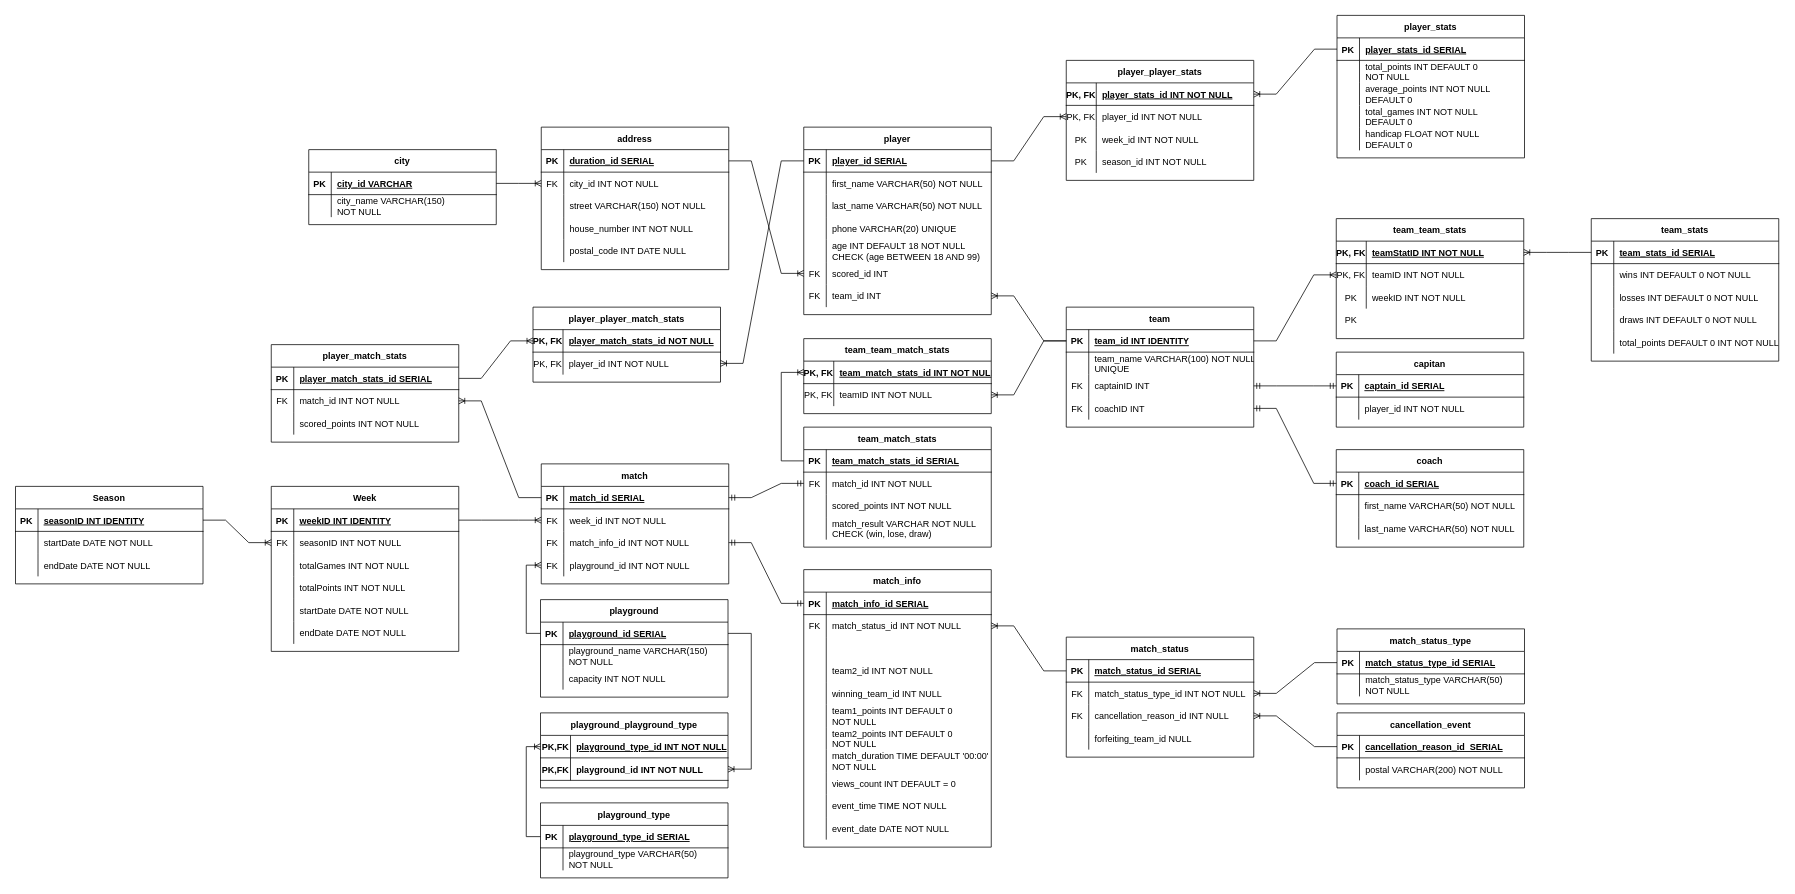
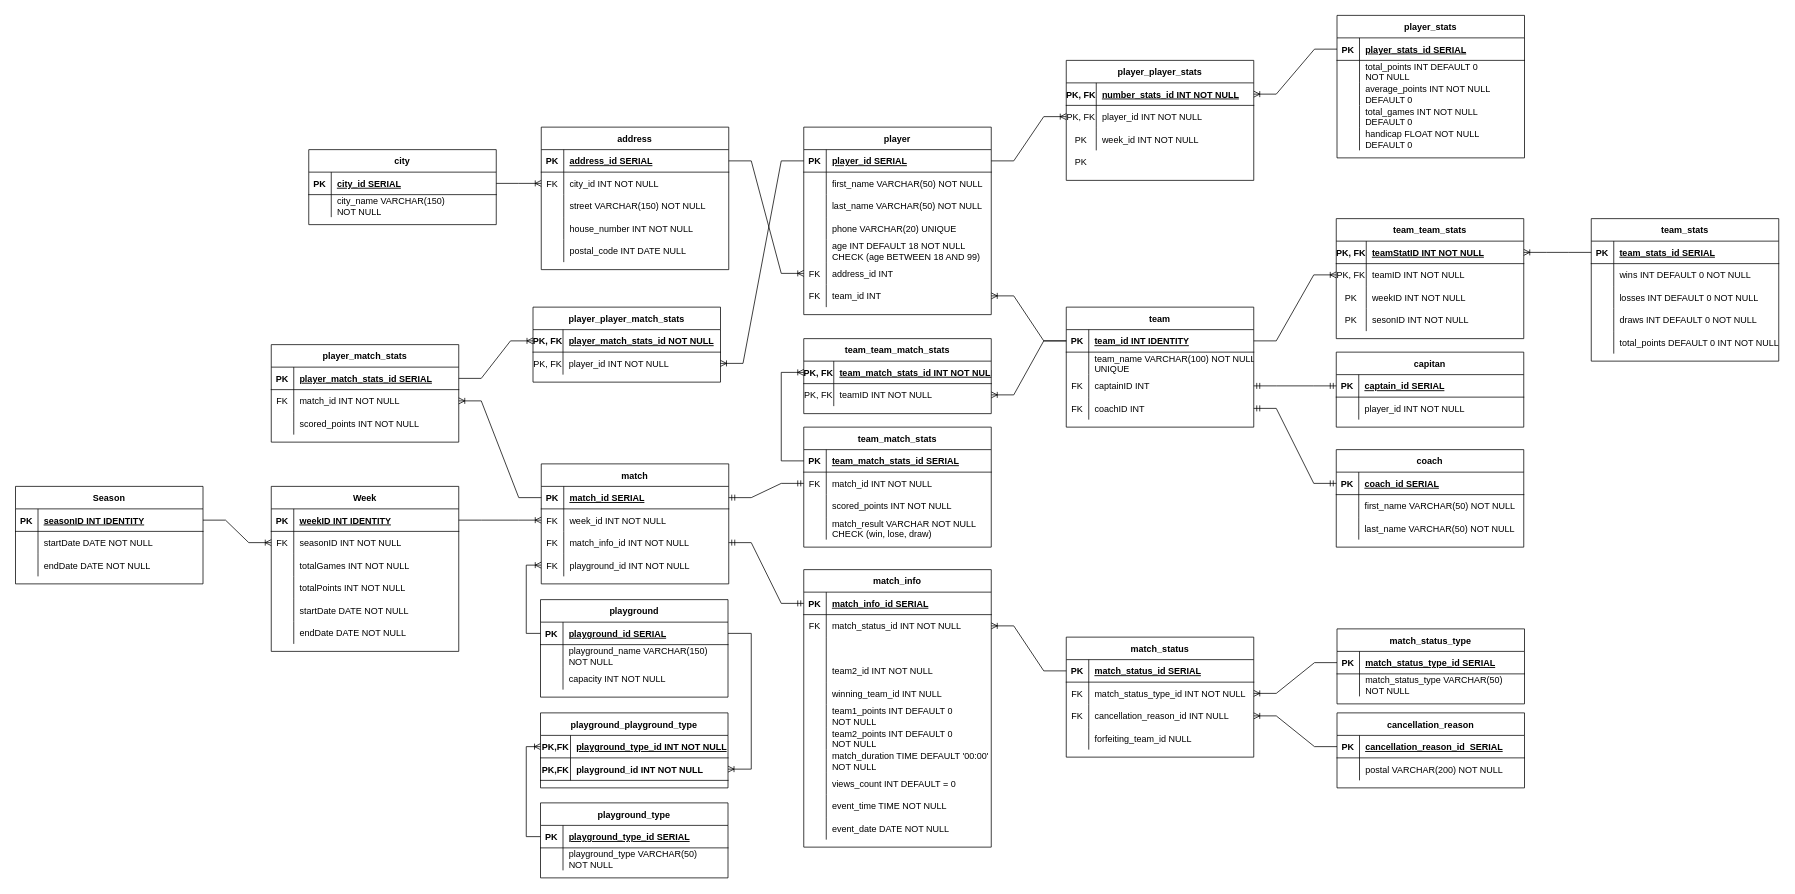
node "player_stats_id INT NOT NULL": label "player_stats_id INT NOT NULL" -> "number_stats_id INT NOT NULL"
node "duration_id SERIAL": label "duration_id SERIAL" -> "address_id SERIAL"
node "season_id INT NOT NULL": removed
node "city_id VARCHAR": label "city_id VARCHAR" -> "city_id SERIAL"
node "scored_id INT": label "scored_id INT" -> "address_id INT"
node "sesonID INT NOT NULL": added
node "cancellation_event": label "cancellation_event" -> "cancellation_reason"
